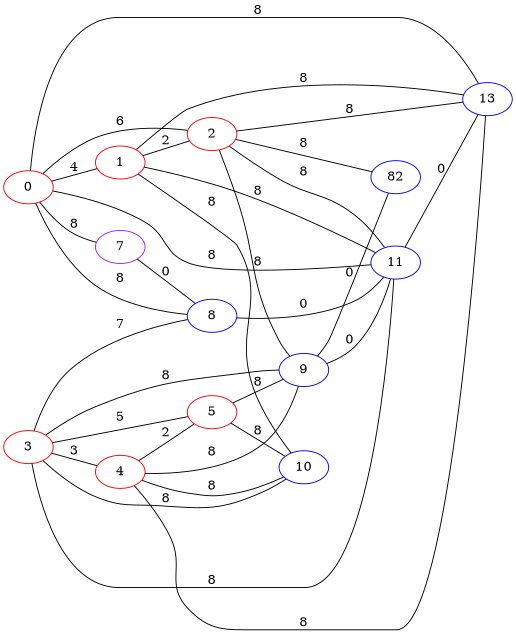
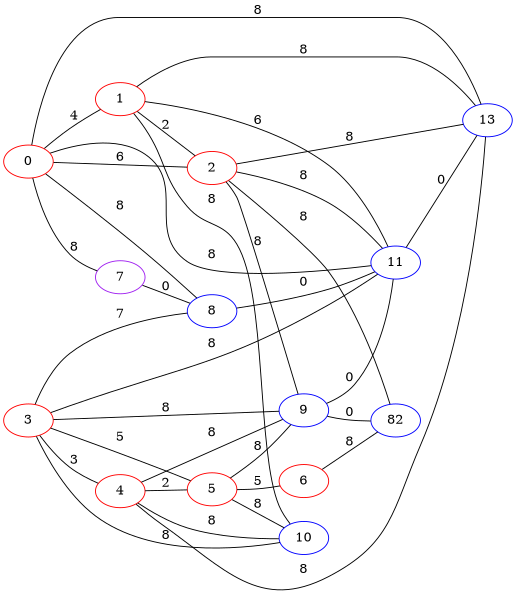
edge "1" -- "11": label "8" -> "6"
node "6": added
